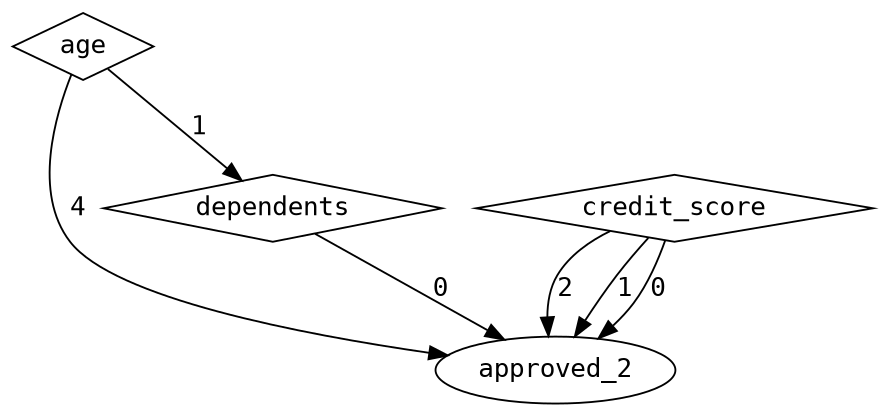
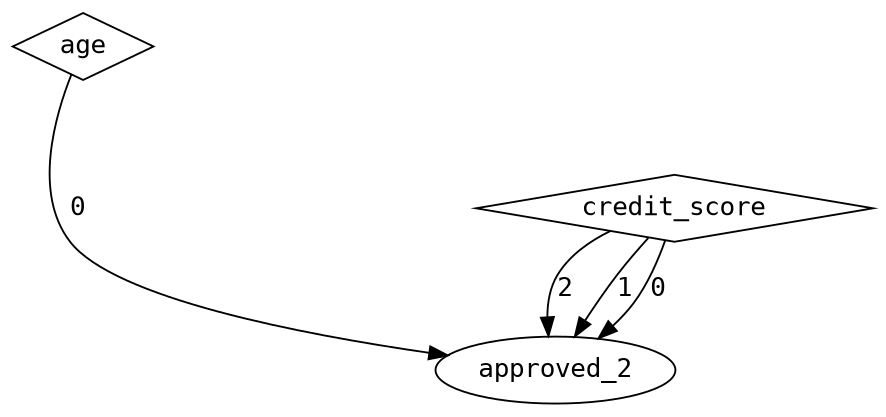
edge "age" -> "approved_2": label "4" -> "0"
node "dependents": removed
